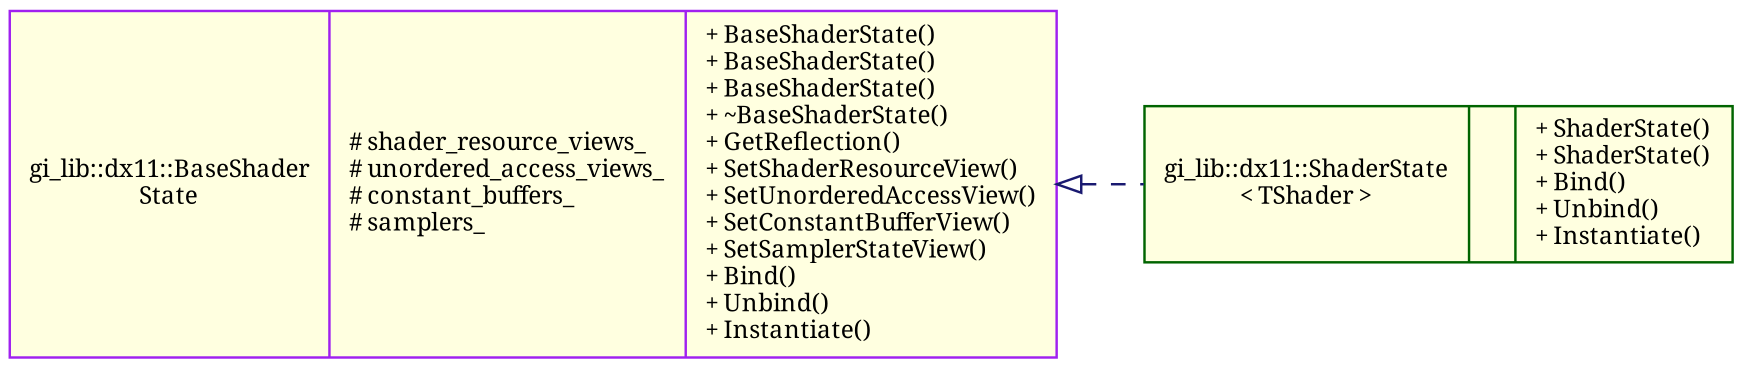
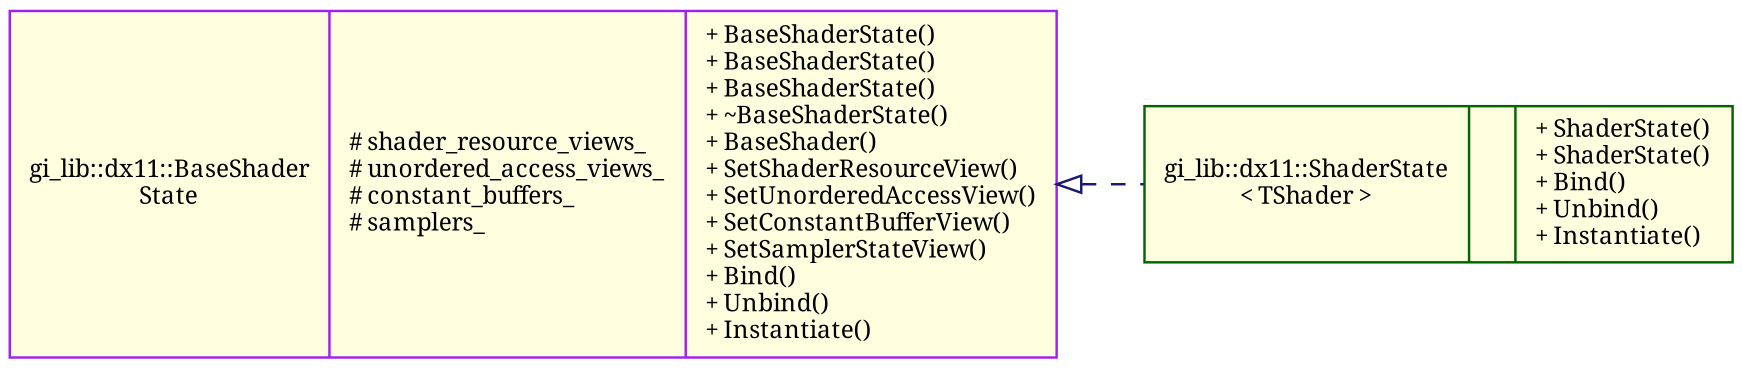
node "gi_lib::dx11::BaseShader": text "+ GetReflection()" -> "+ BaseShader()"
